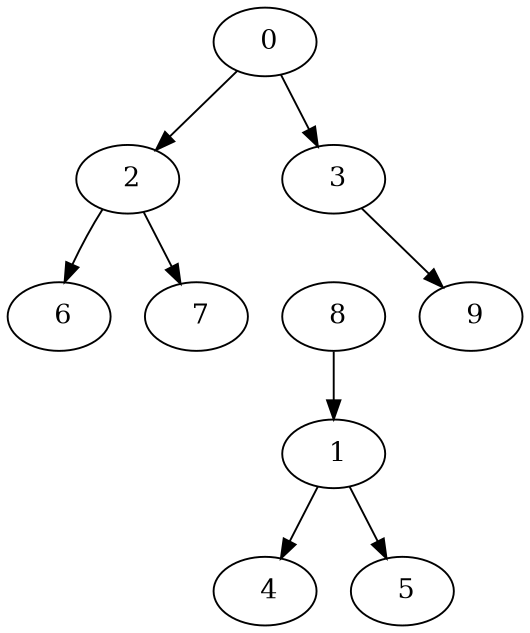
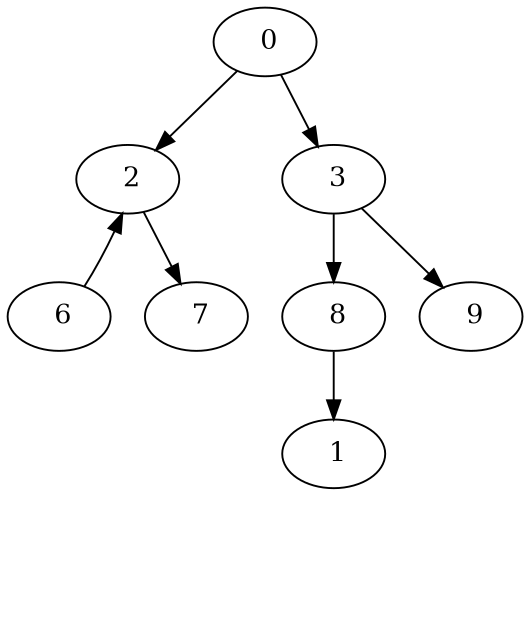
edge "2" -> "6": reversed
edge "3" -> "8": added
node "4": removed
node "5": removed
